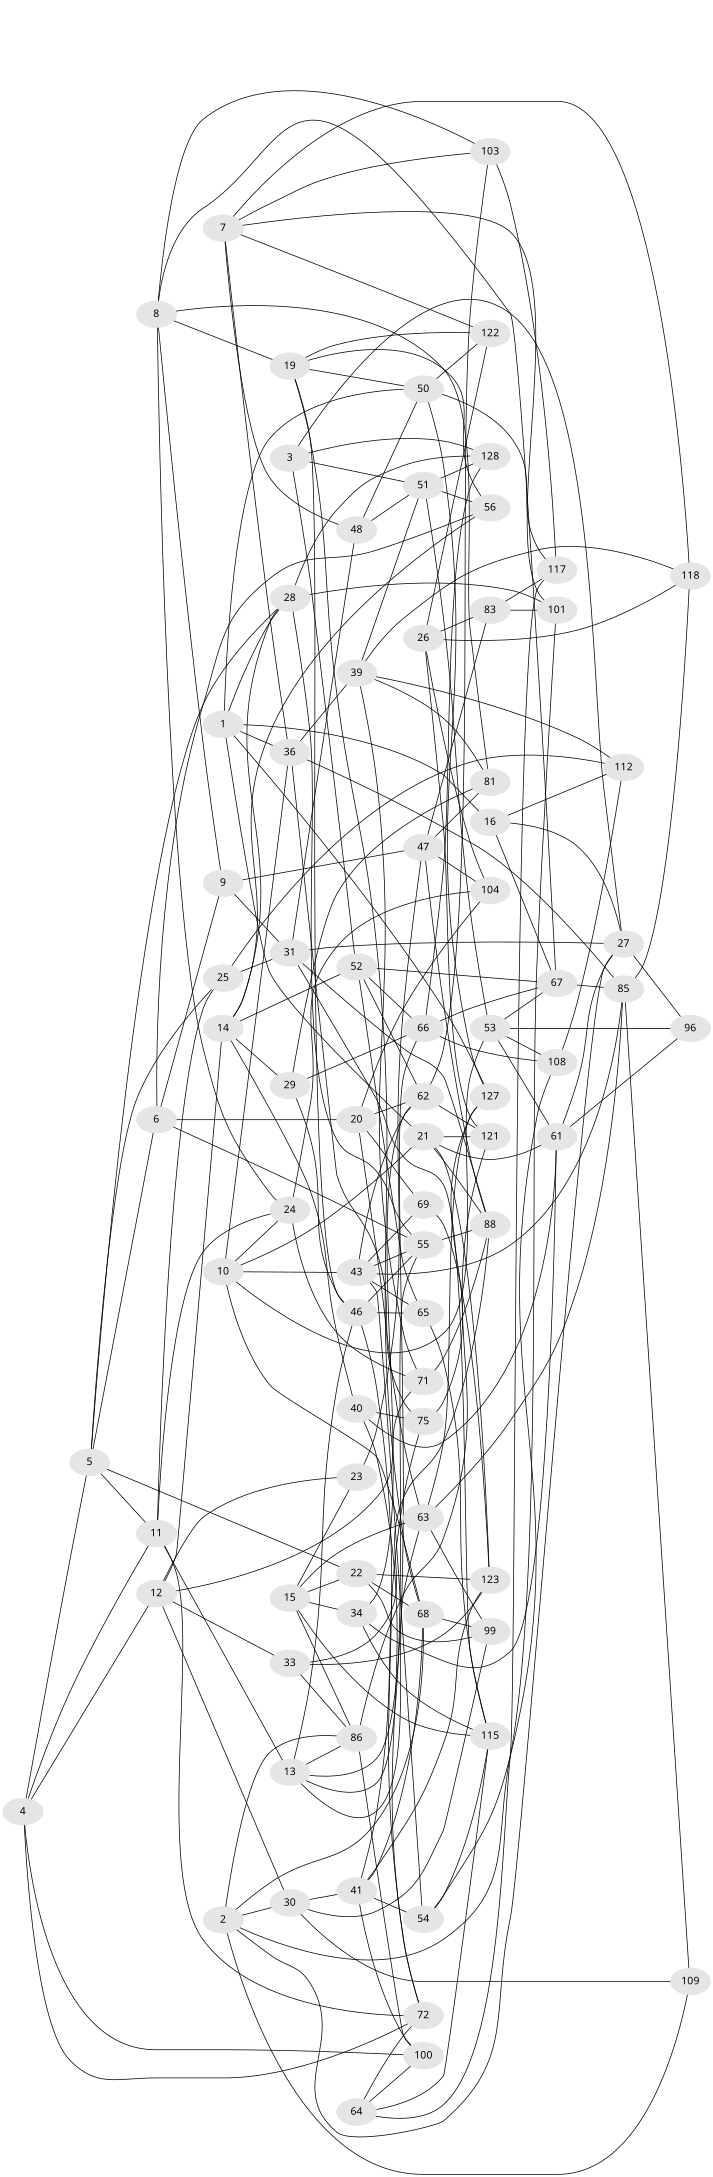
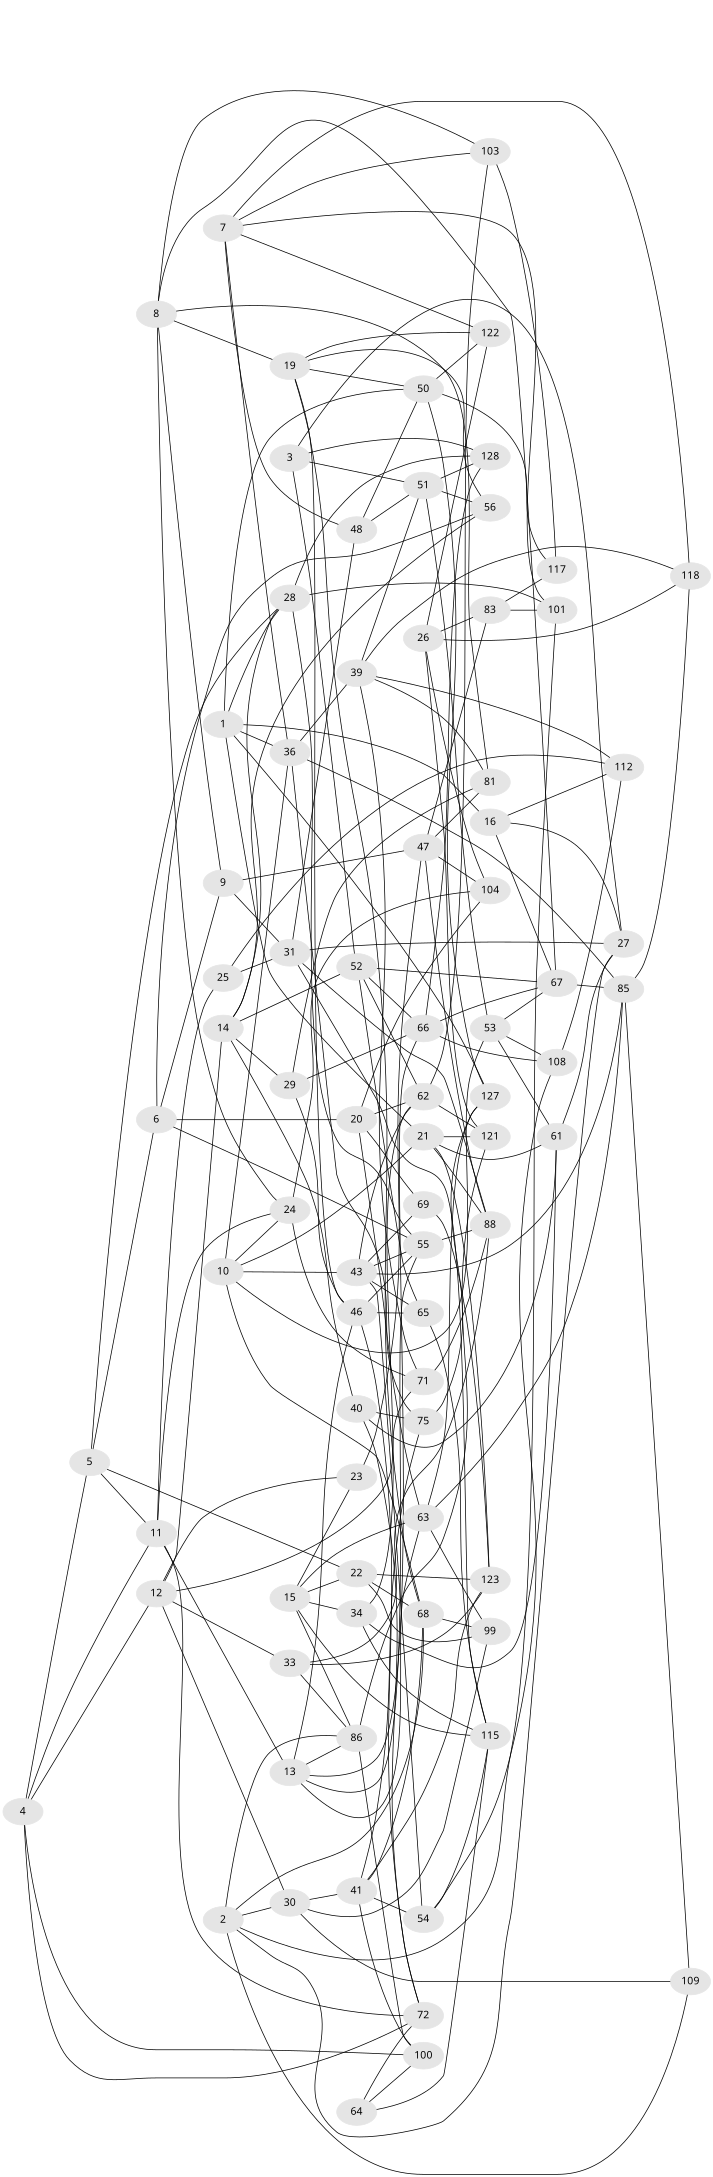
node "96": removed
edge "25" -- "5": removed
edge "117" -- "64": removed
